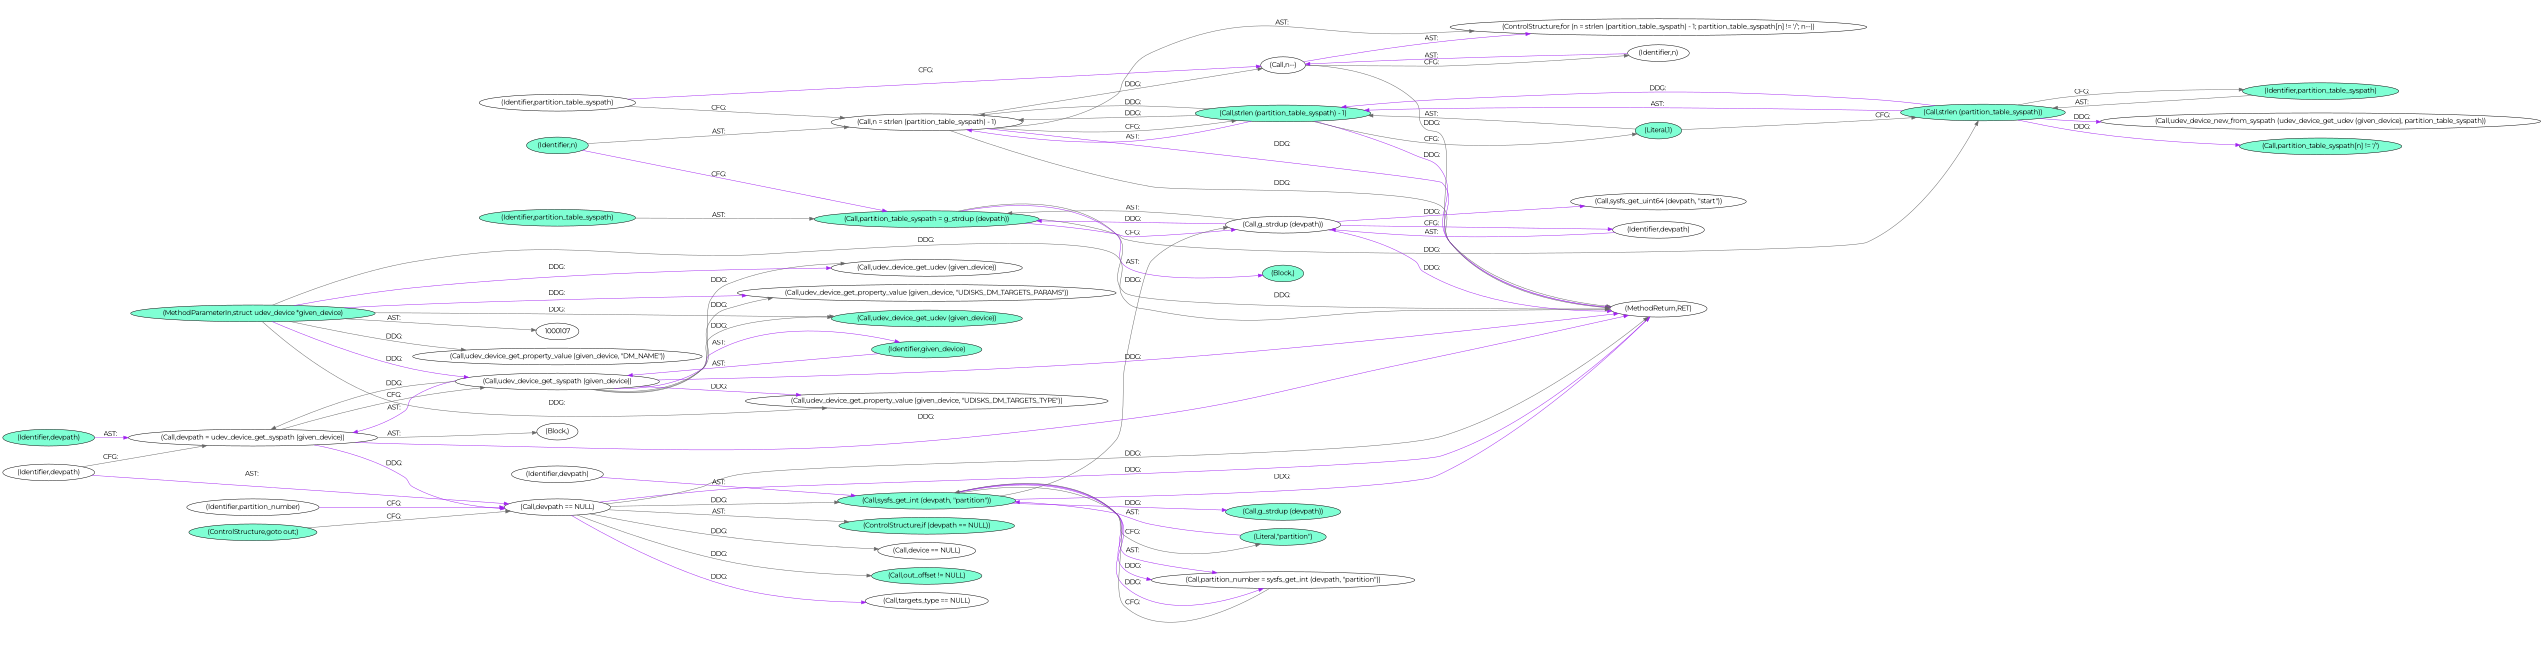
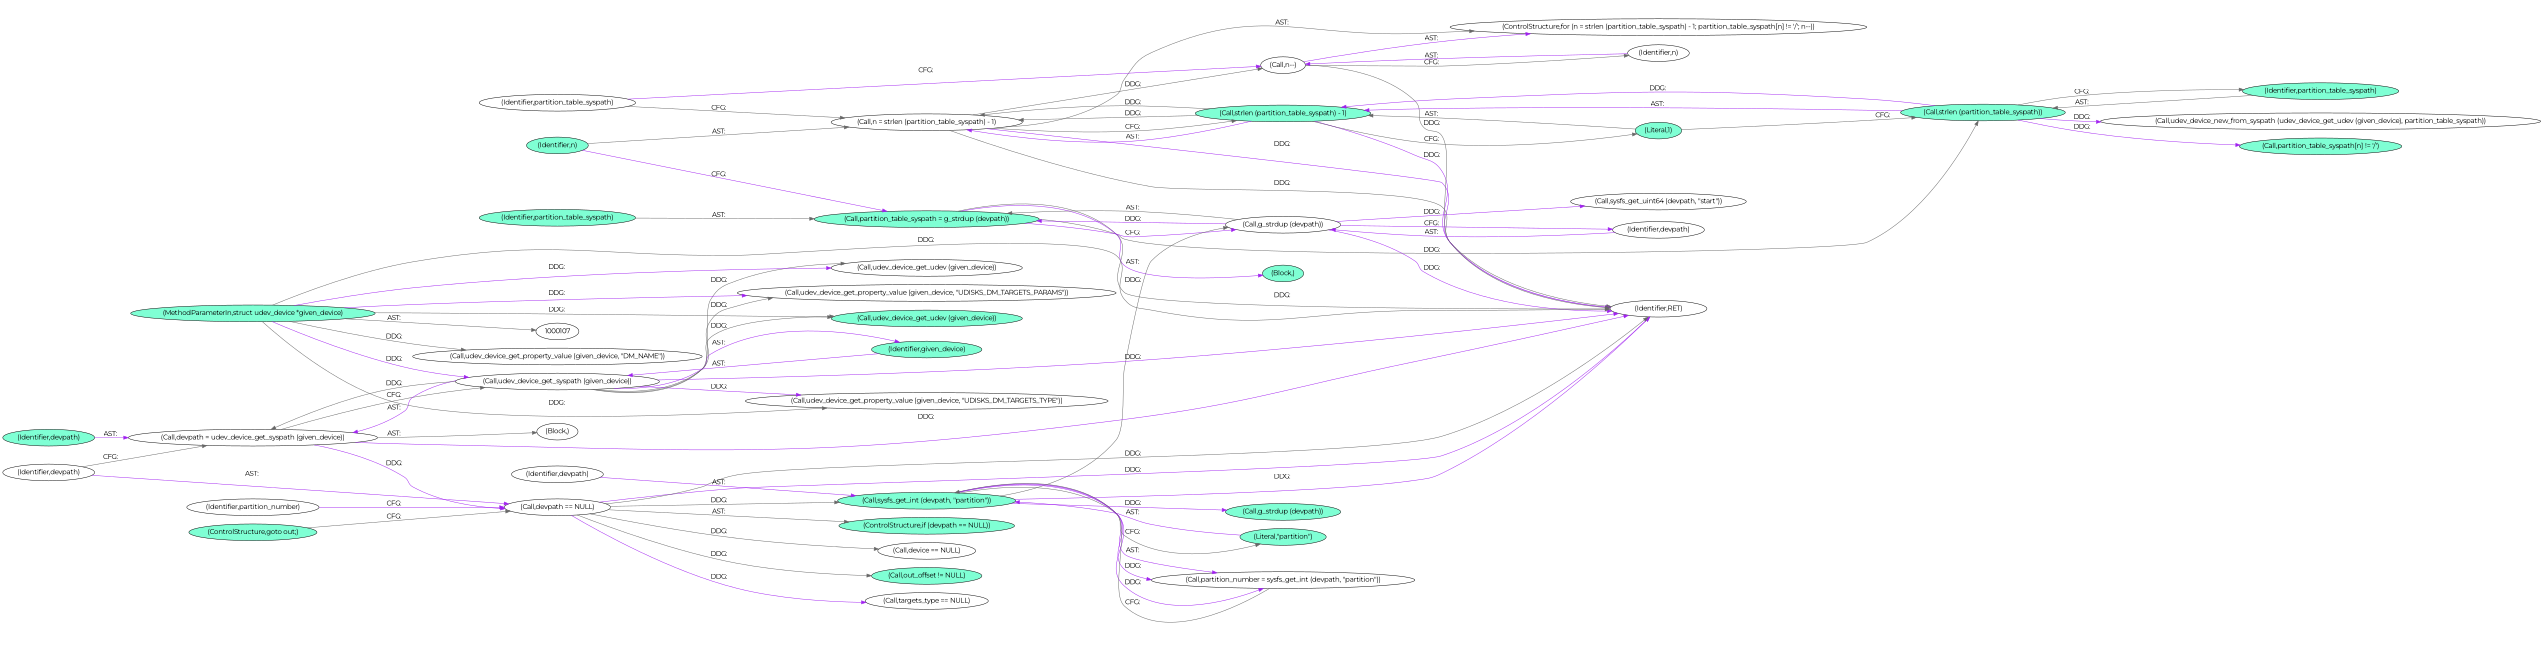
node "(MethodReturn,RET)": label "(MethodReturn,RET)" -> "(Identifier,RET)"
